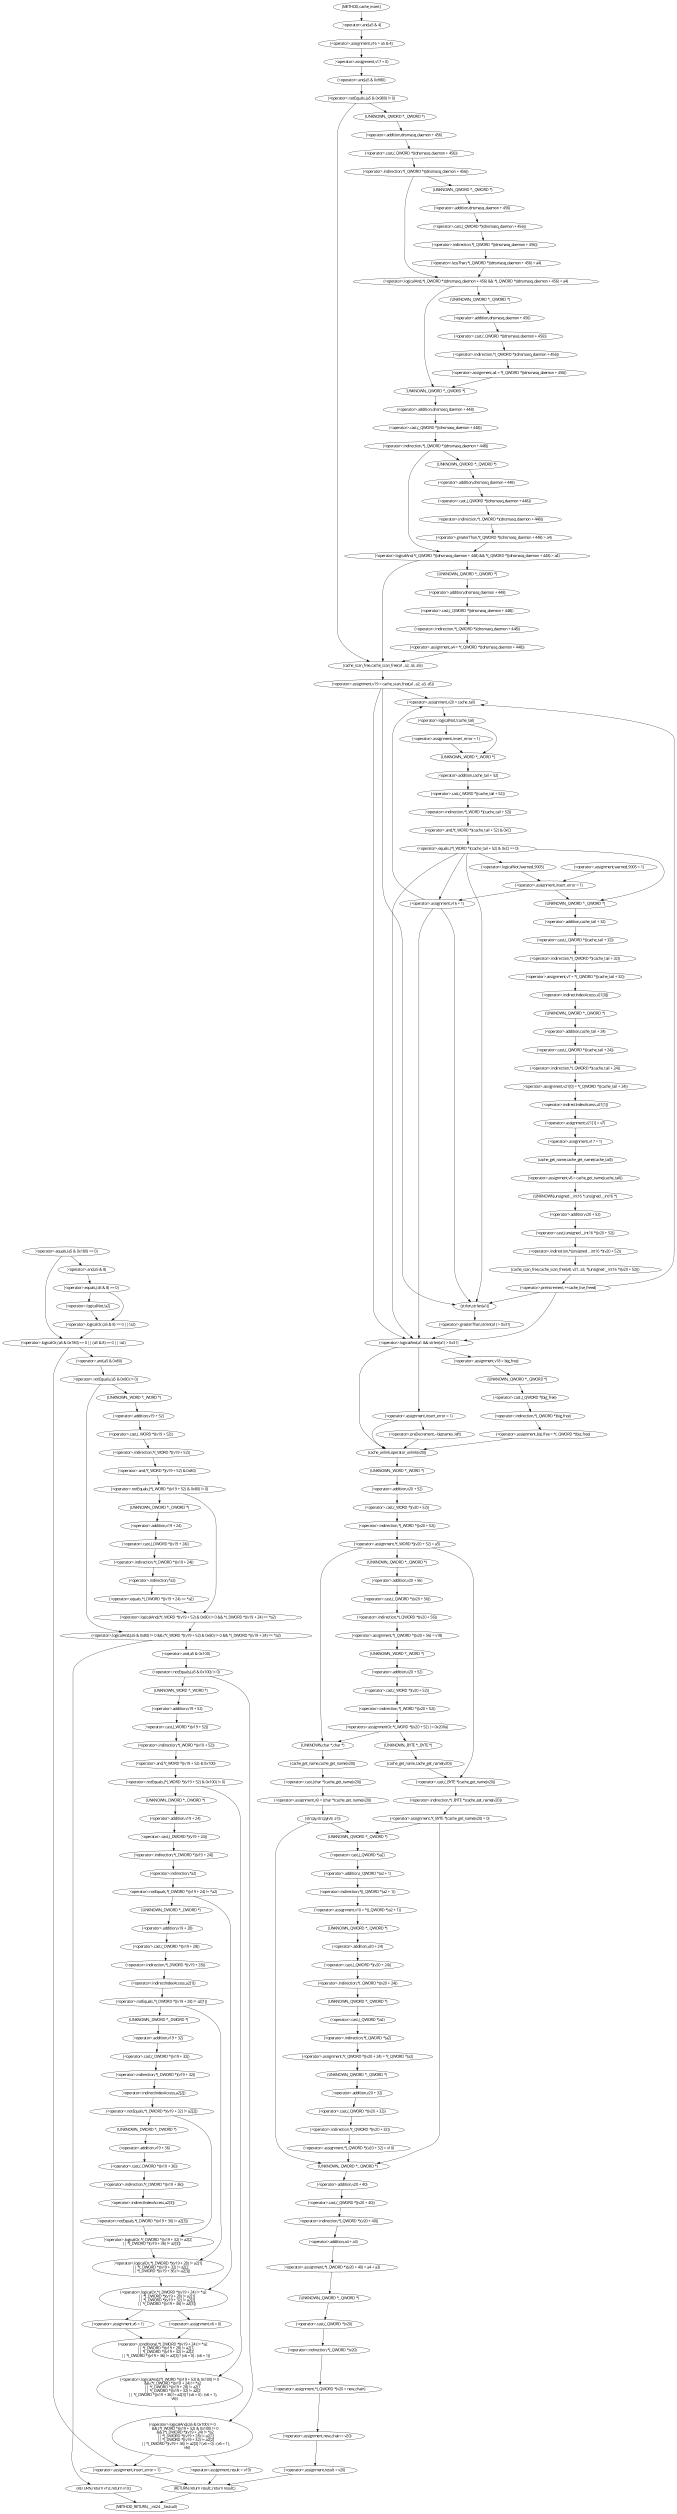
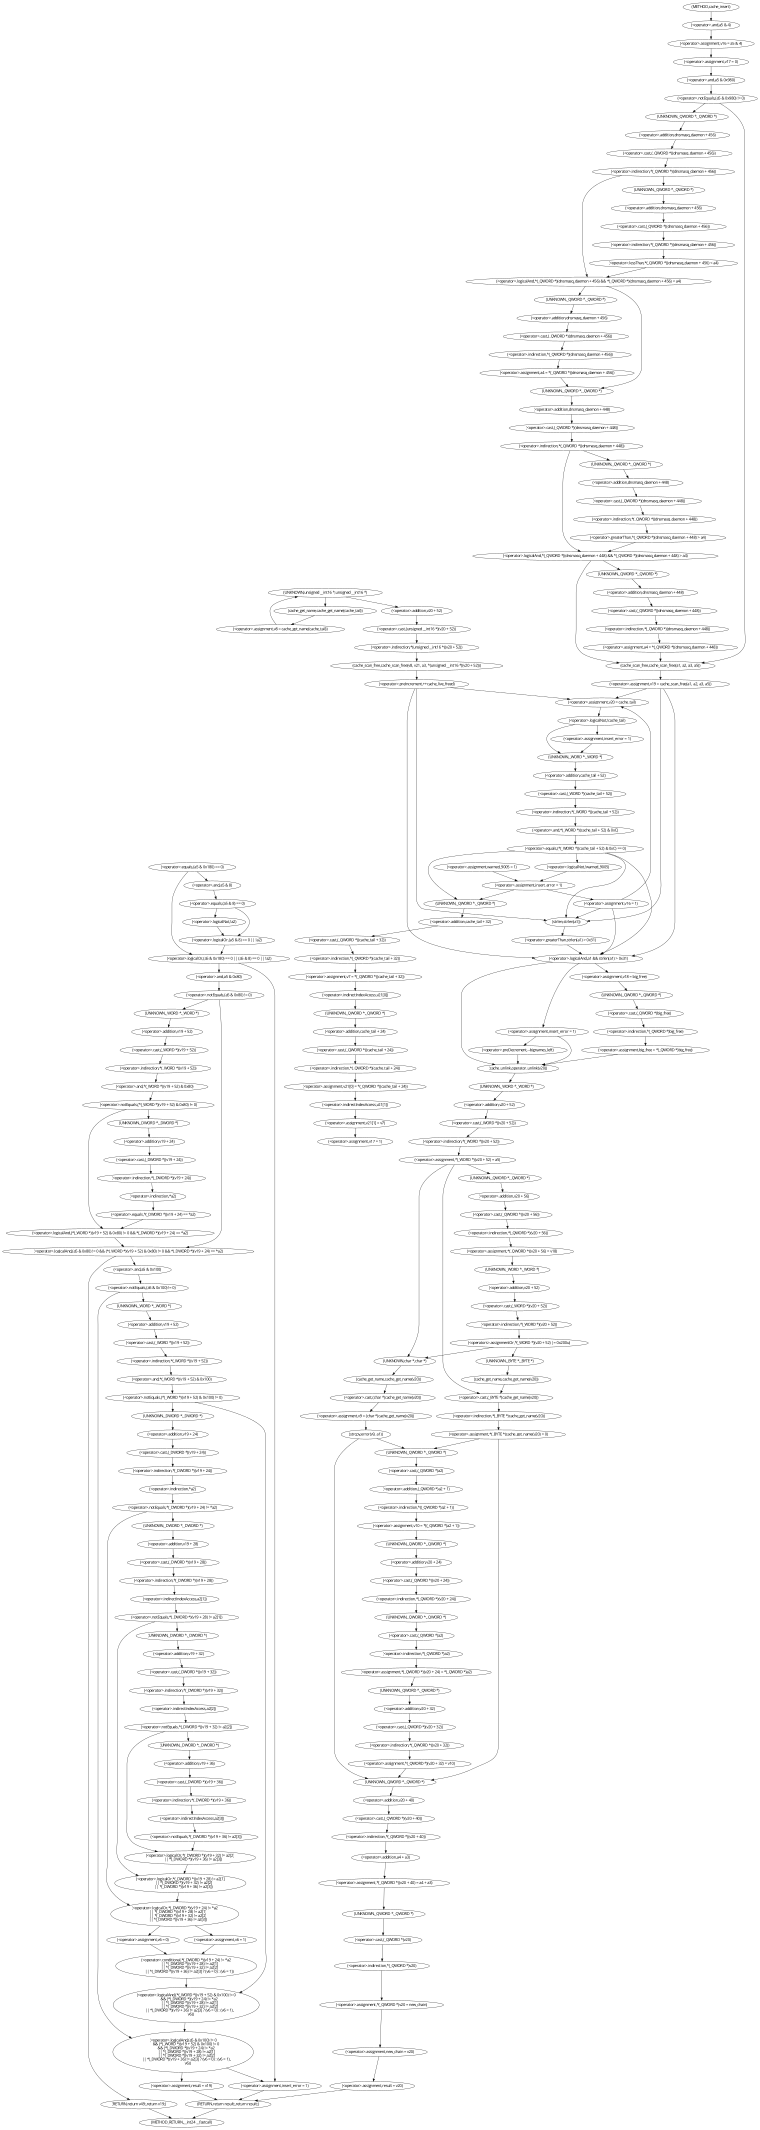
edge "(<operator>.equals,(*(_WORD *)(cache_tail + 52) & 0xC) == 0)" -> "(<operator>.assignment,v16 = 1)": removed
edge "(<operator>.assignment,v17 = 1)" -> "(cache_get_name,cache_get_name(cache_tail))": now "(UNKNOWN,unsigned __int16 *,unsigned __int16 *)" -> "(cache_get_name,cache_get_name(cache_tail))"
node "(strcpy,strcpy(v9, a1))": label "(strcpy,strcpy(v9, a1))" -> "(strcpy,error(v9, a1))"
node "(RETURN,return v19;,return v19;)": label "(RETURN,return v19;,return v19;)" -> "(RETURN,return v49;,return v19;)"
